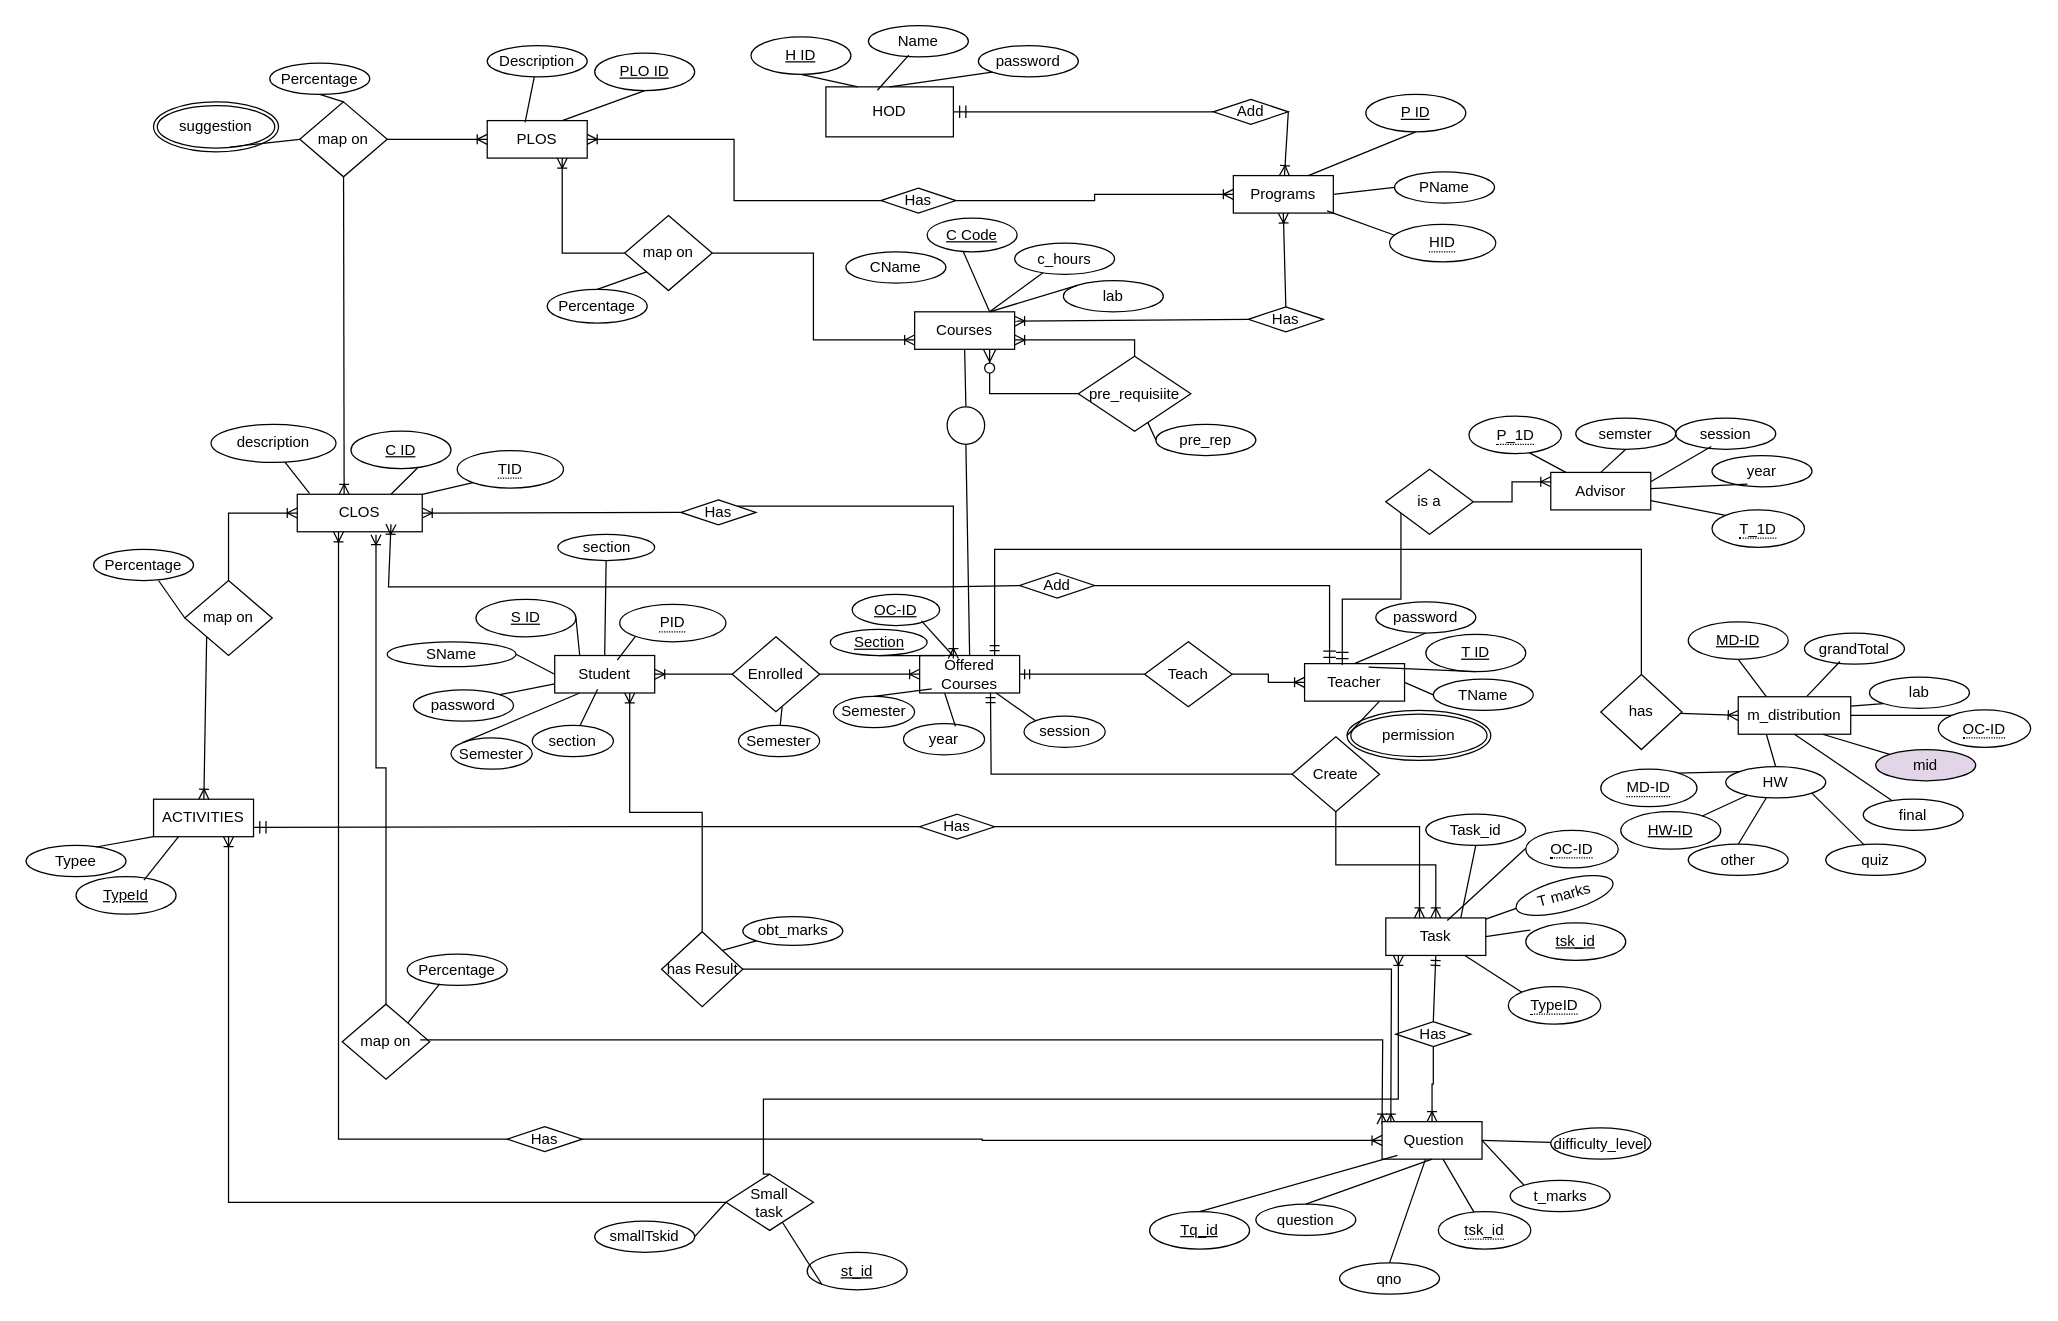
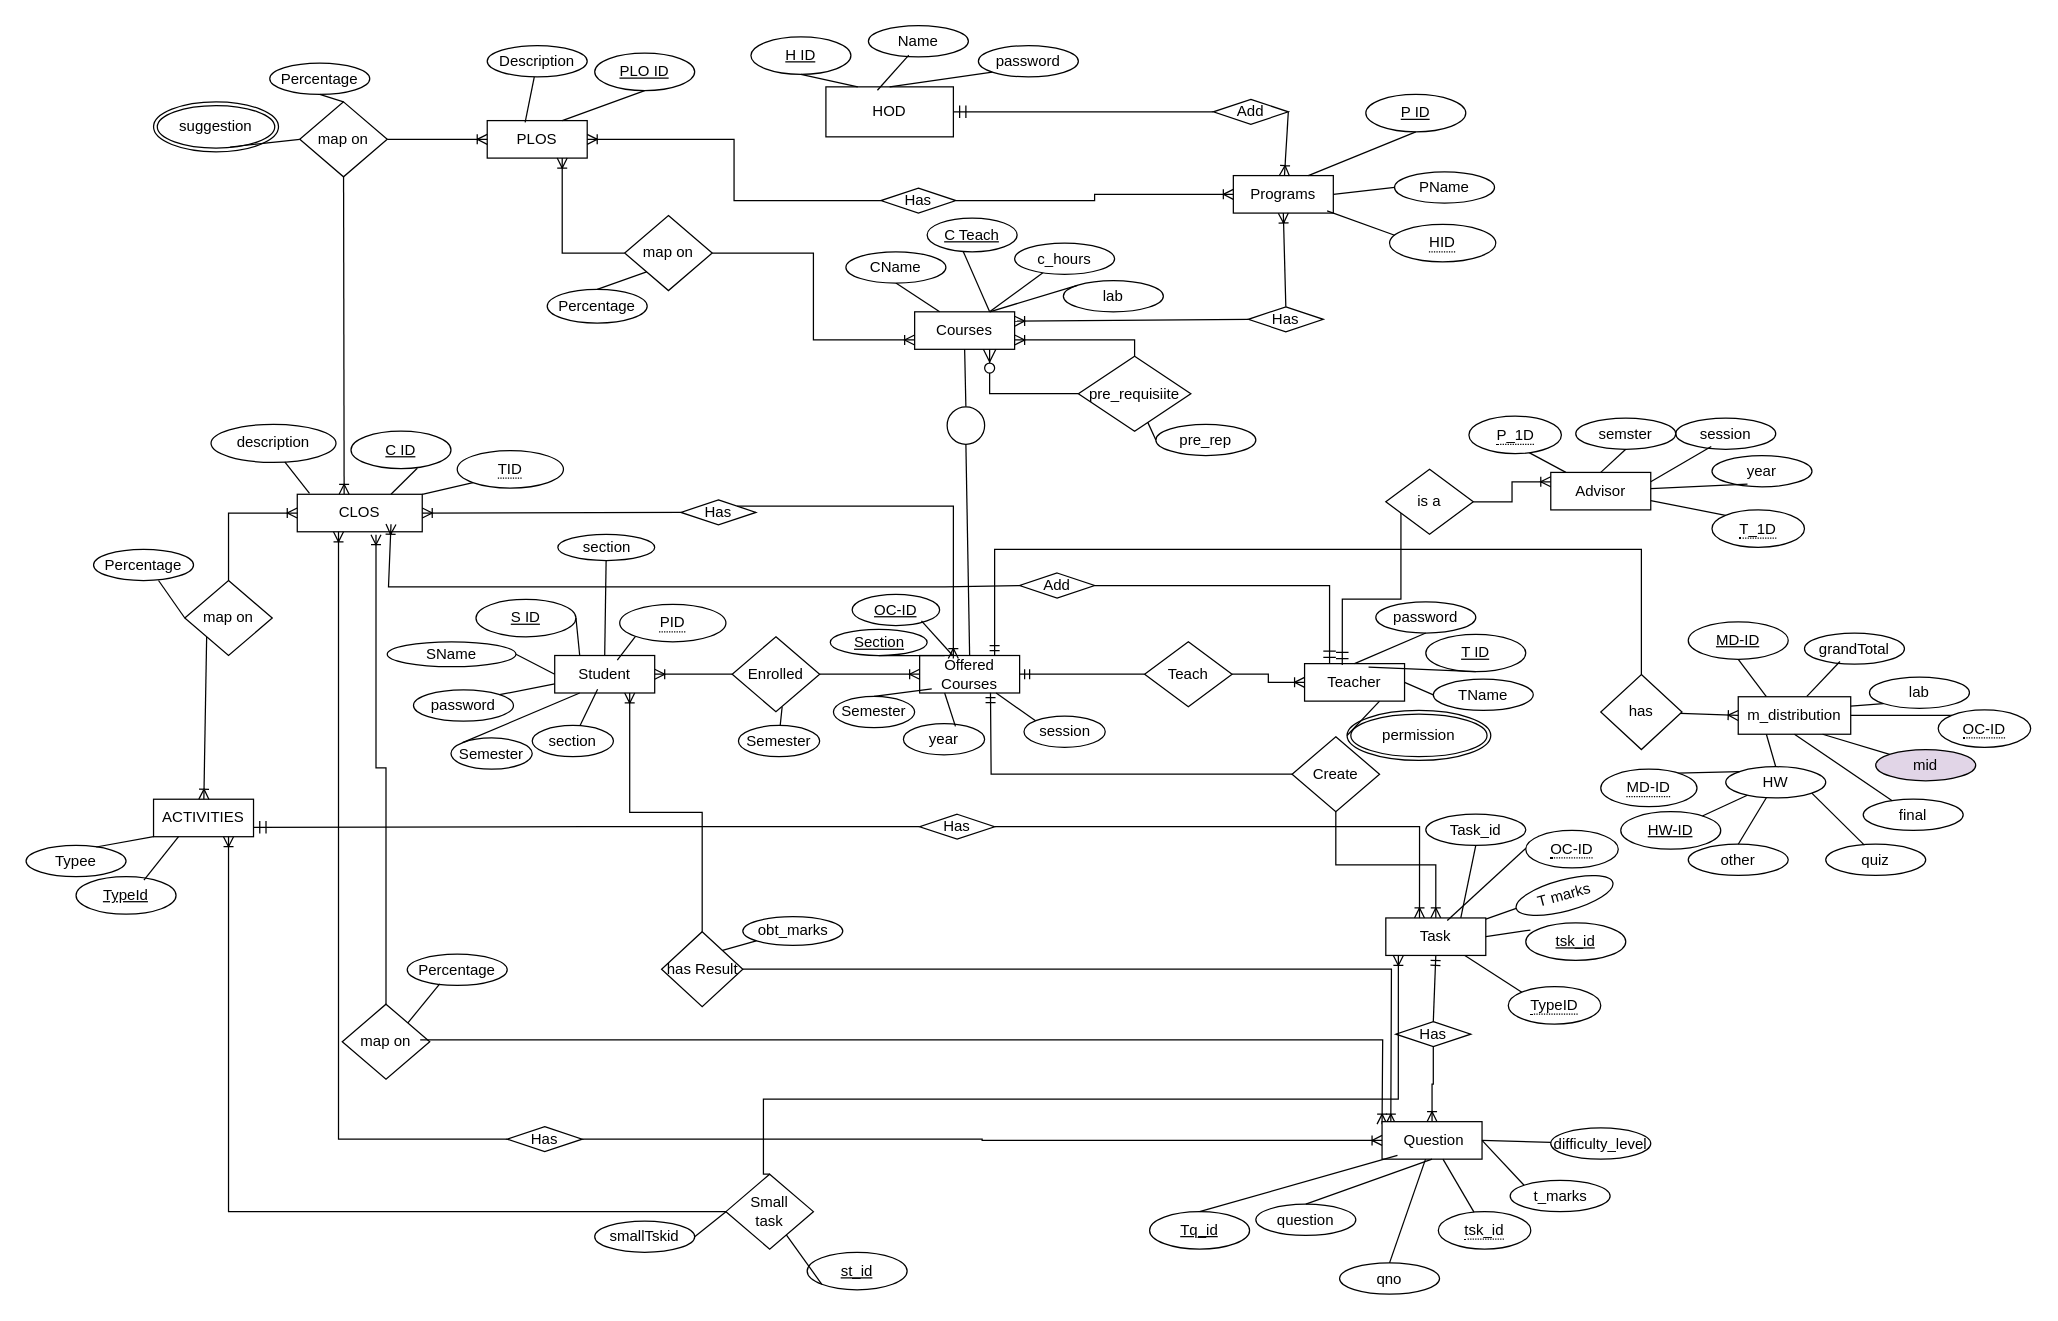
node "C Code": label "C Code" -> "C Teach"
edge "CName" -- "Courses": added
node "Small task": size 88x56 -> 88x75
